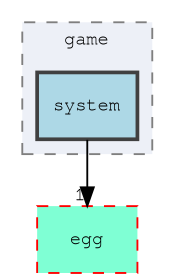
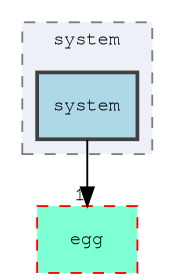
cluster "game": label "game" -> "system"
